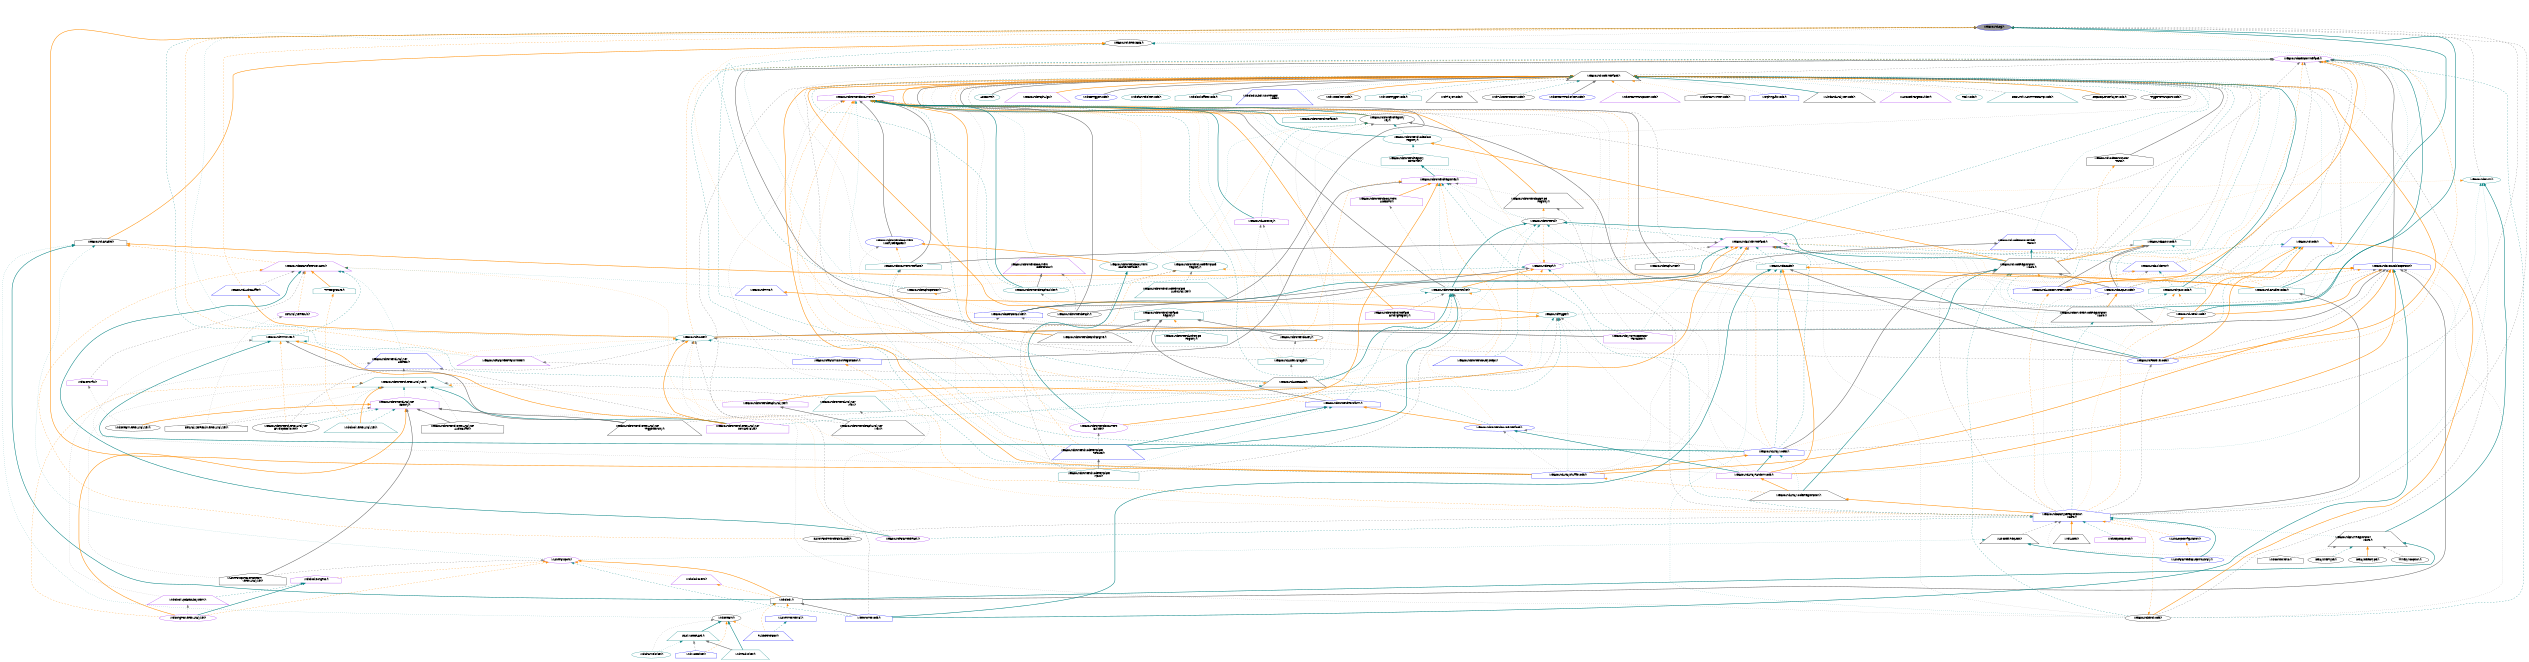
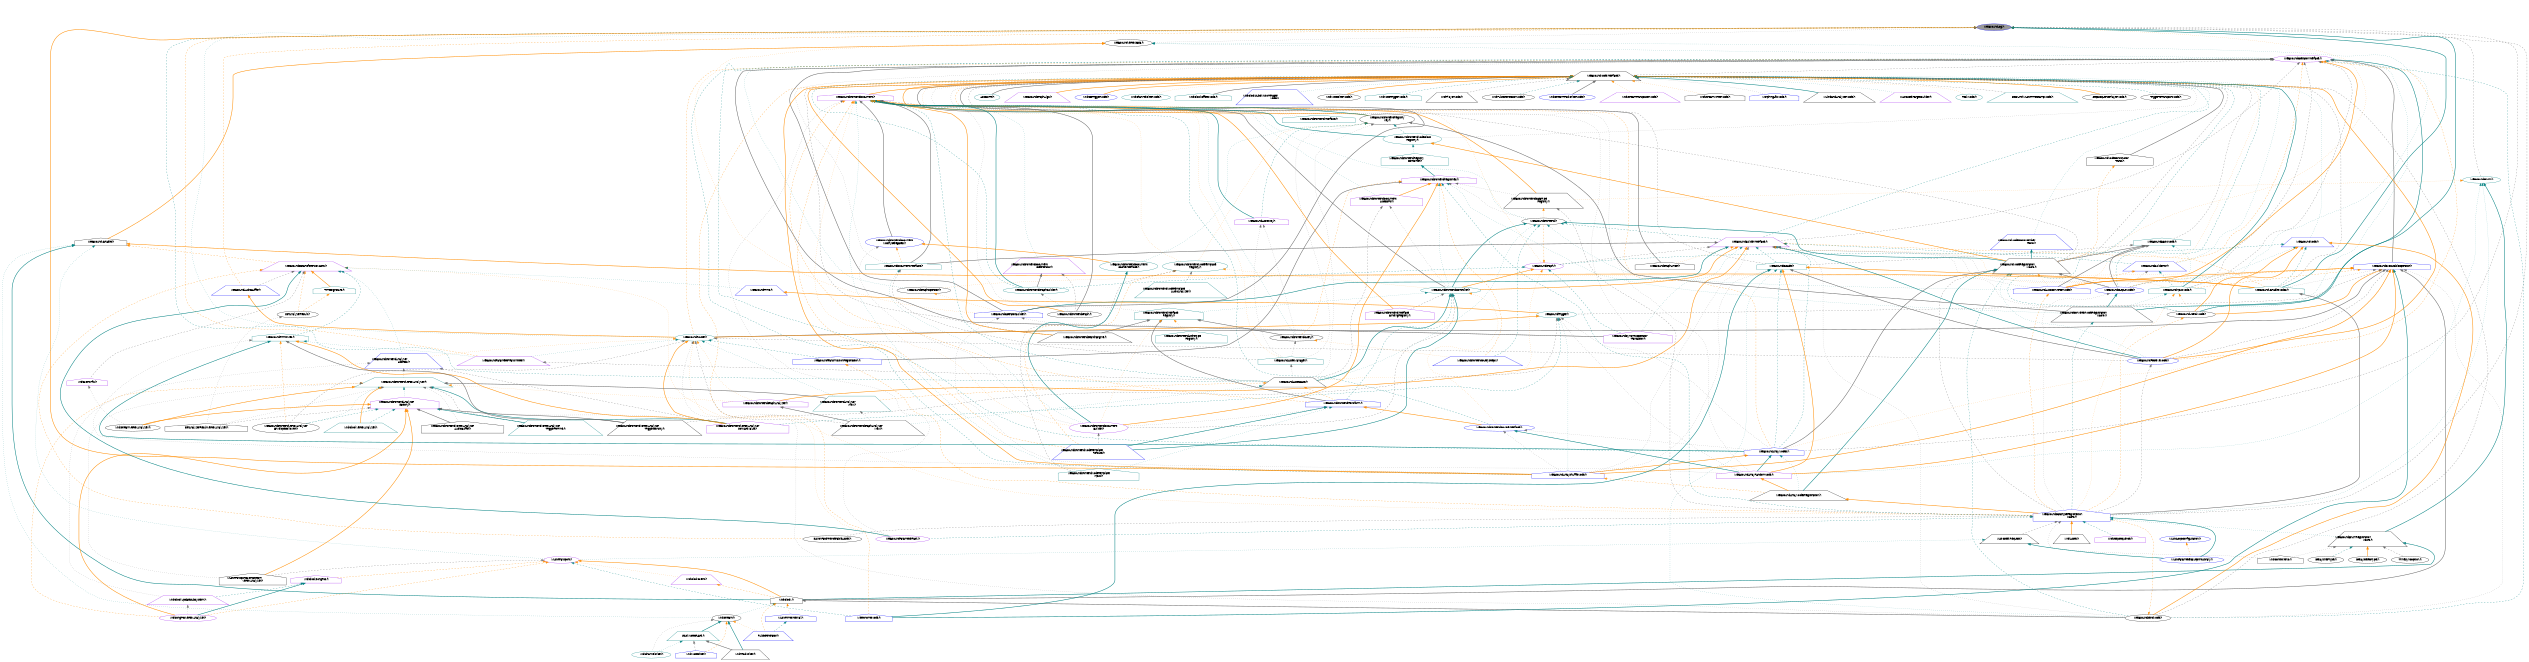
edge "MetasoundGraphOperator.h" -> "MetasoundVertexData.h": removed
edge "MidiCCTriggerNode.h" -> "MetasoundNodeInterface.h": color gray40 -> darkorange
edge "MetronomeNode.h" -> "MetasoundNodeInterface.h": color gray40 -> darkorange
edge "MetasoundFrontend.h" -> "MetasoundBuilderInterface.h": reversed
edge "MetasoundNodeRegistration Macro.h" -> "MetasoundBasicNode.h": color darkorange -> gray40
edge "MetasoundOperatorBuilder.h" -> "MetasoundNodeStaticMember Traits.h": now "MetasoundOperatorBuilder.h" -> "MetasoundOperatorInterface.h"
edge "MetasoundFrontendGraph.h" -> "MetasoundGraph.h": removed
edge "MetasoundConverterNodeRegistration Macro.h" -> "MetasoundOutputNode.h": color darkorange -> teal
edge "MetasoundAssetBase.h" -> "MetasoundFrontendDocument AccessPtr.h": added
node "FFTAnalyzerResult.h": color purple -> black
edge "MetasoundFrontendSearchEngine.h" -> "MetasoundNode.h": now "MetasoundVariableNodes.h" -> "MetasoundNode.h"
edge "MidiClockVertexAnalyzer.h" -> "TimeSignature.h": now "FFTAnalyzerResult.h" -> "TimeSignature.h"
edge "MetasoundFrontendDocument Builder.h" -> "MetasoundFrontendInterface Registry.h": color gray40 -> darkorange
edge "MetasoundFrontendGraphAnalyzer.h" -> "MetasoundRouter.h": added
edge "MetasoundFrontendAnalyzer View.h" -> "MetasoundTrigger.h": now "MetasoundFrontendAnalyzer View.h" -> "MetasoundRouter.h"
edge "MetasoundFrontendAnalyzer View.h" -> "MetasoundFrontendVertexAnalyzer.h": style dashed -> bold
edge "MidiStreamVertexAnalyzer.h" -> "MetasoundFrontendVertexAnalyzer.h": style dotted -> bold
node "MetasoundFrontendVertexAnalyzer TriggerToTime.h": added
edge "MetasoundFrontendNodeTemplate Input.h" -> "MetasoundFrontendController.h": now "MetasoundFrontendDocument Builder.h" -> "MetasoundFrontendController.h"
edge "MetasoundFrontendNodeTemplate Input.h" -> "MetasoundFrontendNodeTemplate Reroute.h": removed
edge "MusicTransportEventStream VertexAnalyzer.h" -> "MetasoundFrontendAnalyzer Factory.h": color gray40 -> darkorange
edge "MusicLoopConfiguration.h" -> "MetasoundDataTypeRegistration Macro.h": removed
edge "MetronomeNode.h" -> "MidiClock.h": now "MetasoundSendNode.h" -> "MidiClock.h"
node "MidiTrackFilter.h": color teal -> black
